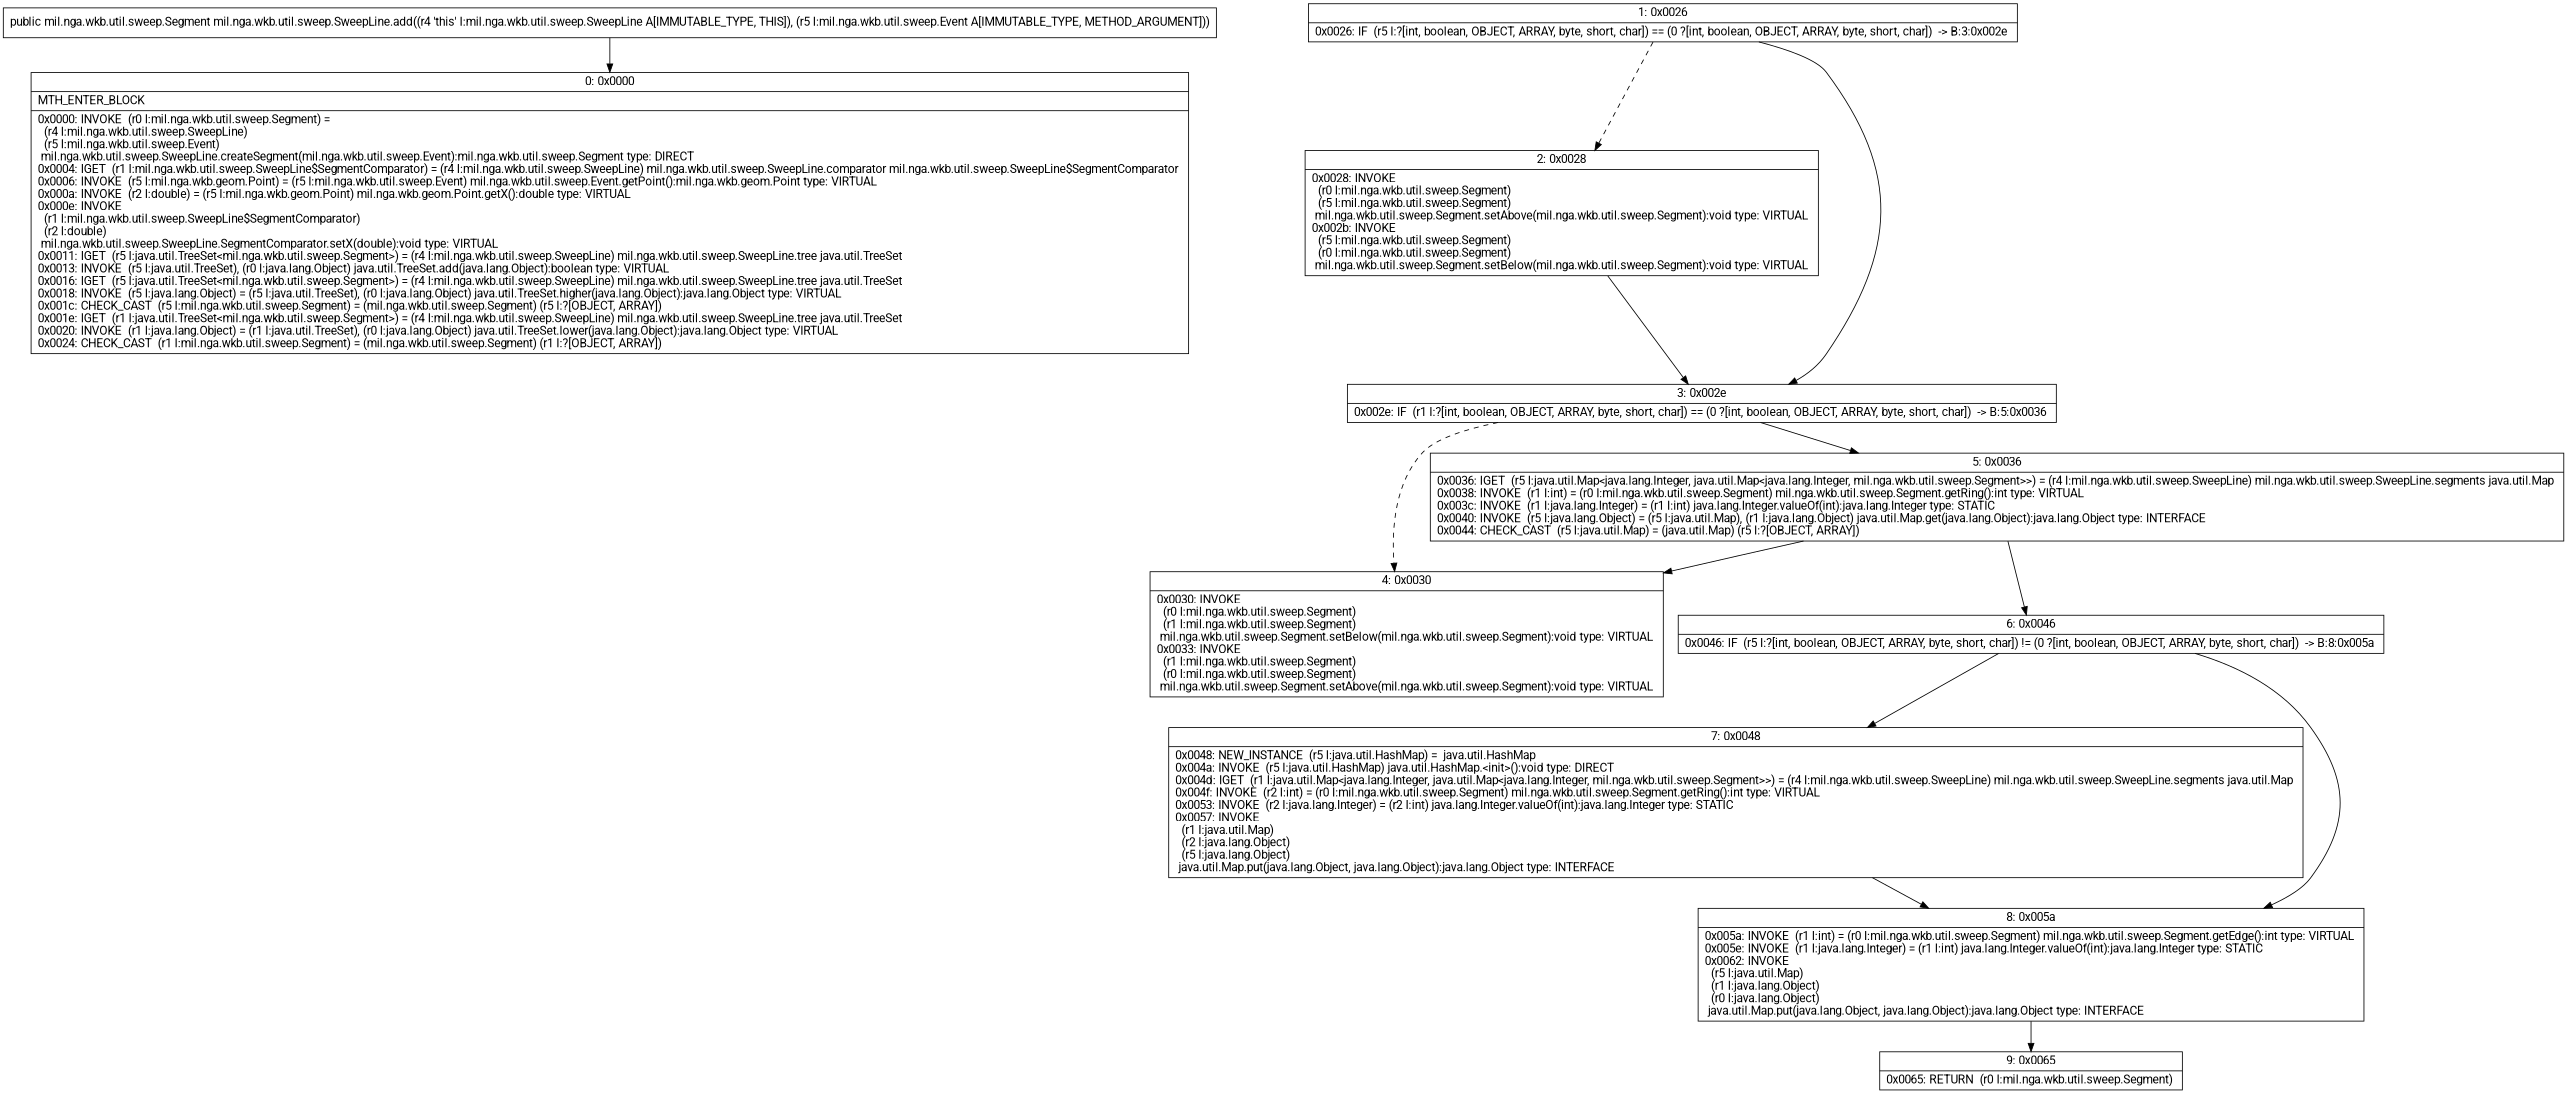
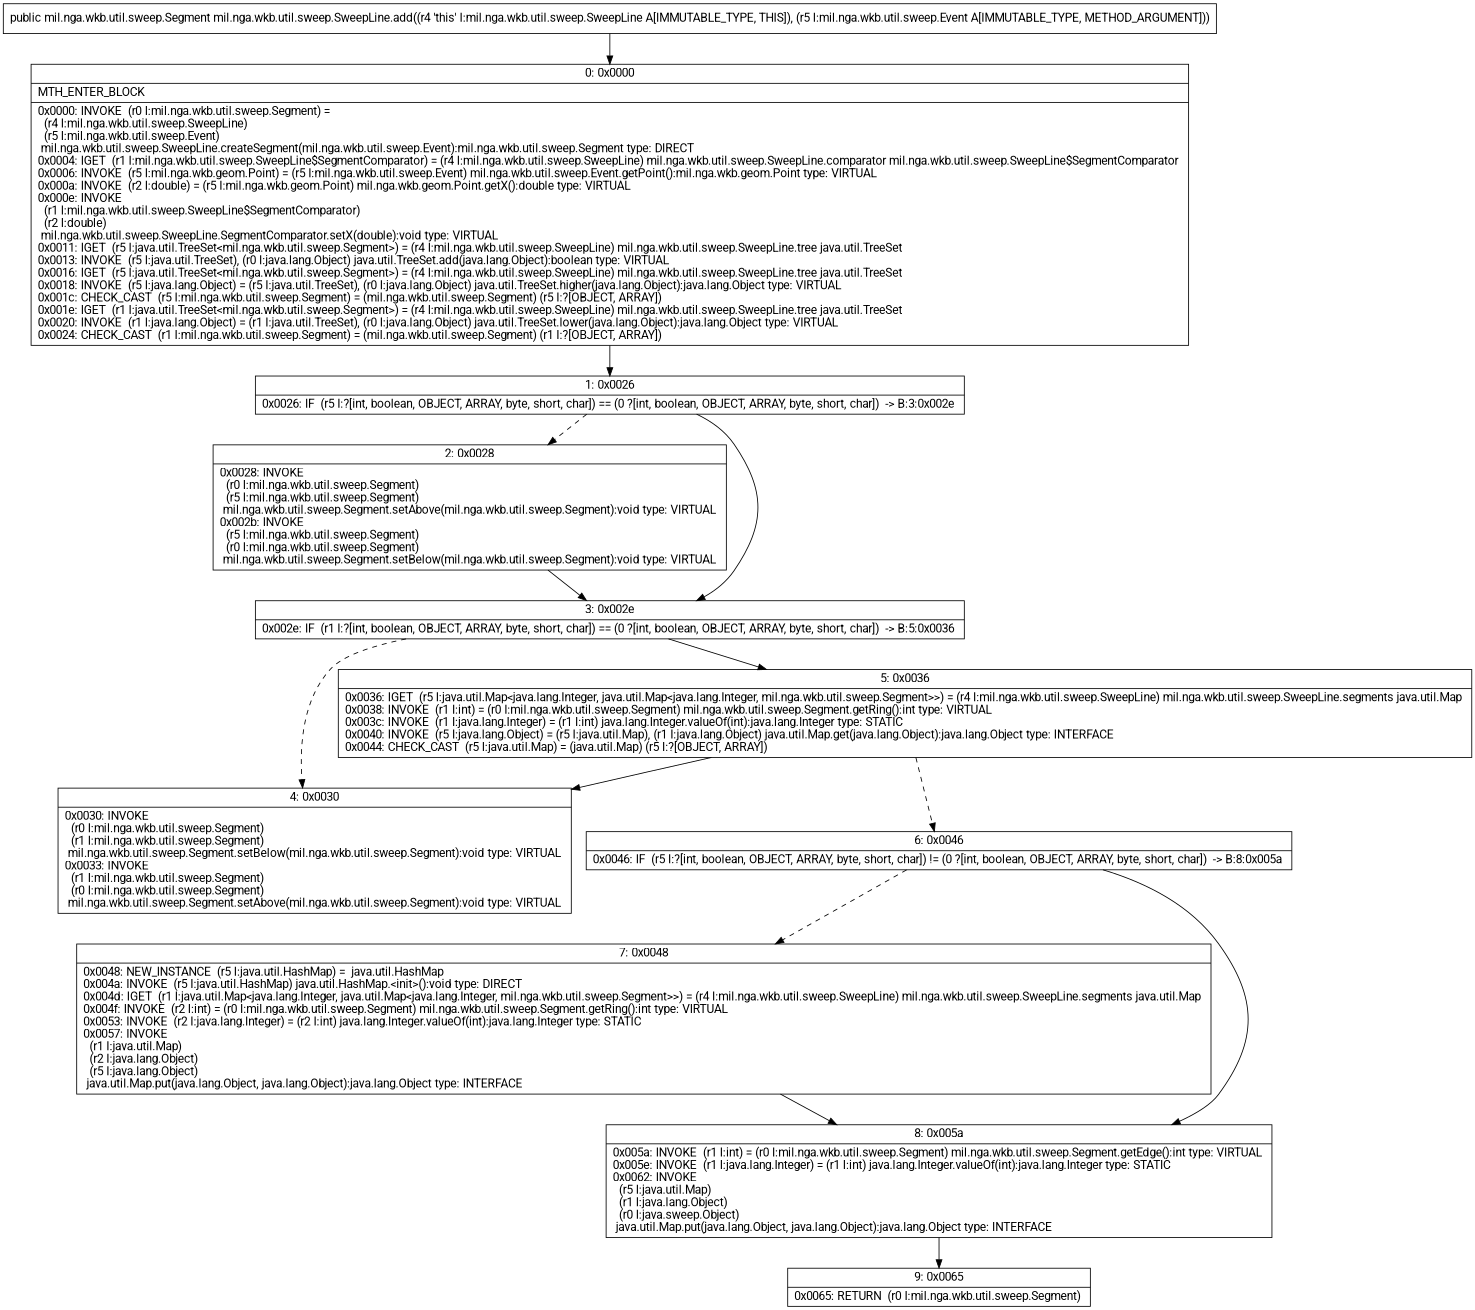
edge "0: 0x0000" -> "1: 0x0026": added
edge "5: 0x0036" -> "6: 0x0046": style solid -> dashed
edge "6: 0x0046" -> "7: 0x0048": style solid -> dashed
node "8: 0x005a": text "(r0 I:java.lang.Object)" -> "(r0 I:java.sweep.Object)"
